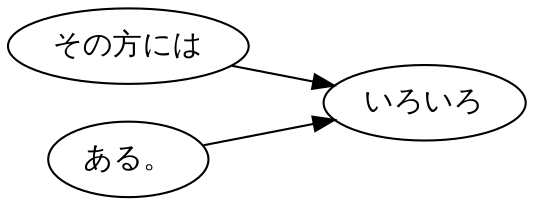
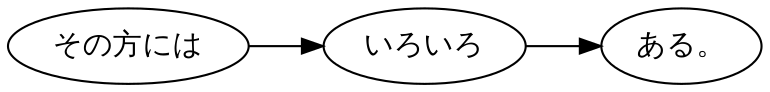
edge "ある。" -> "いろいろ": reversed
